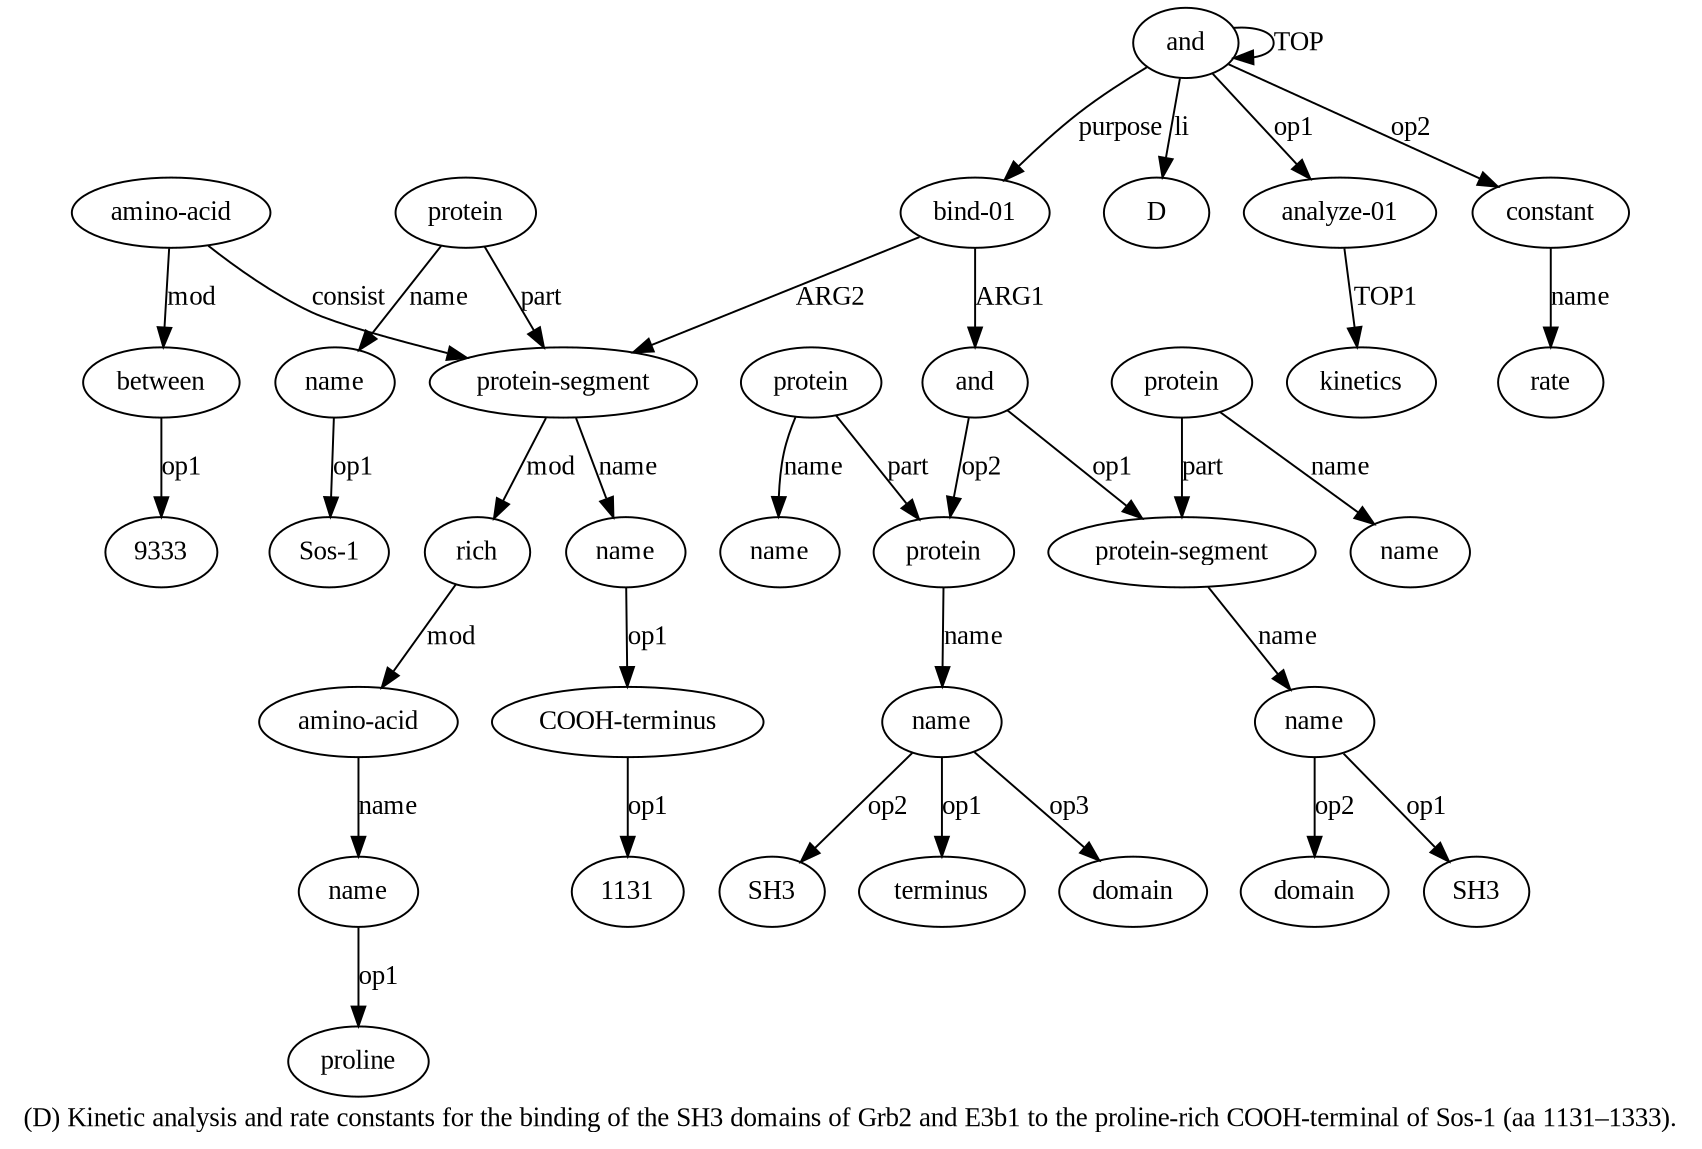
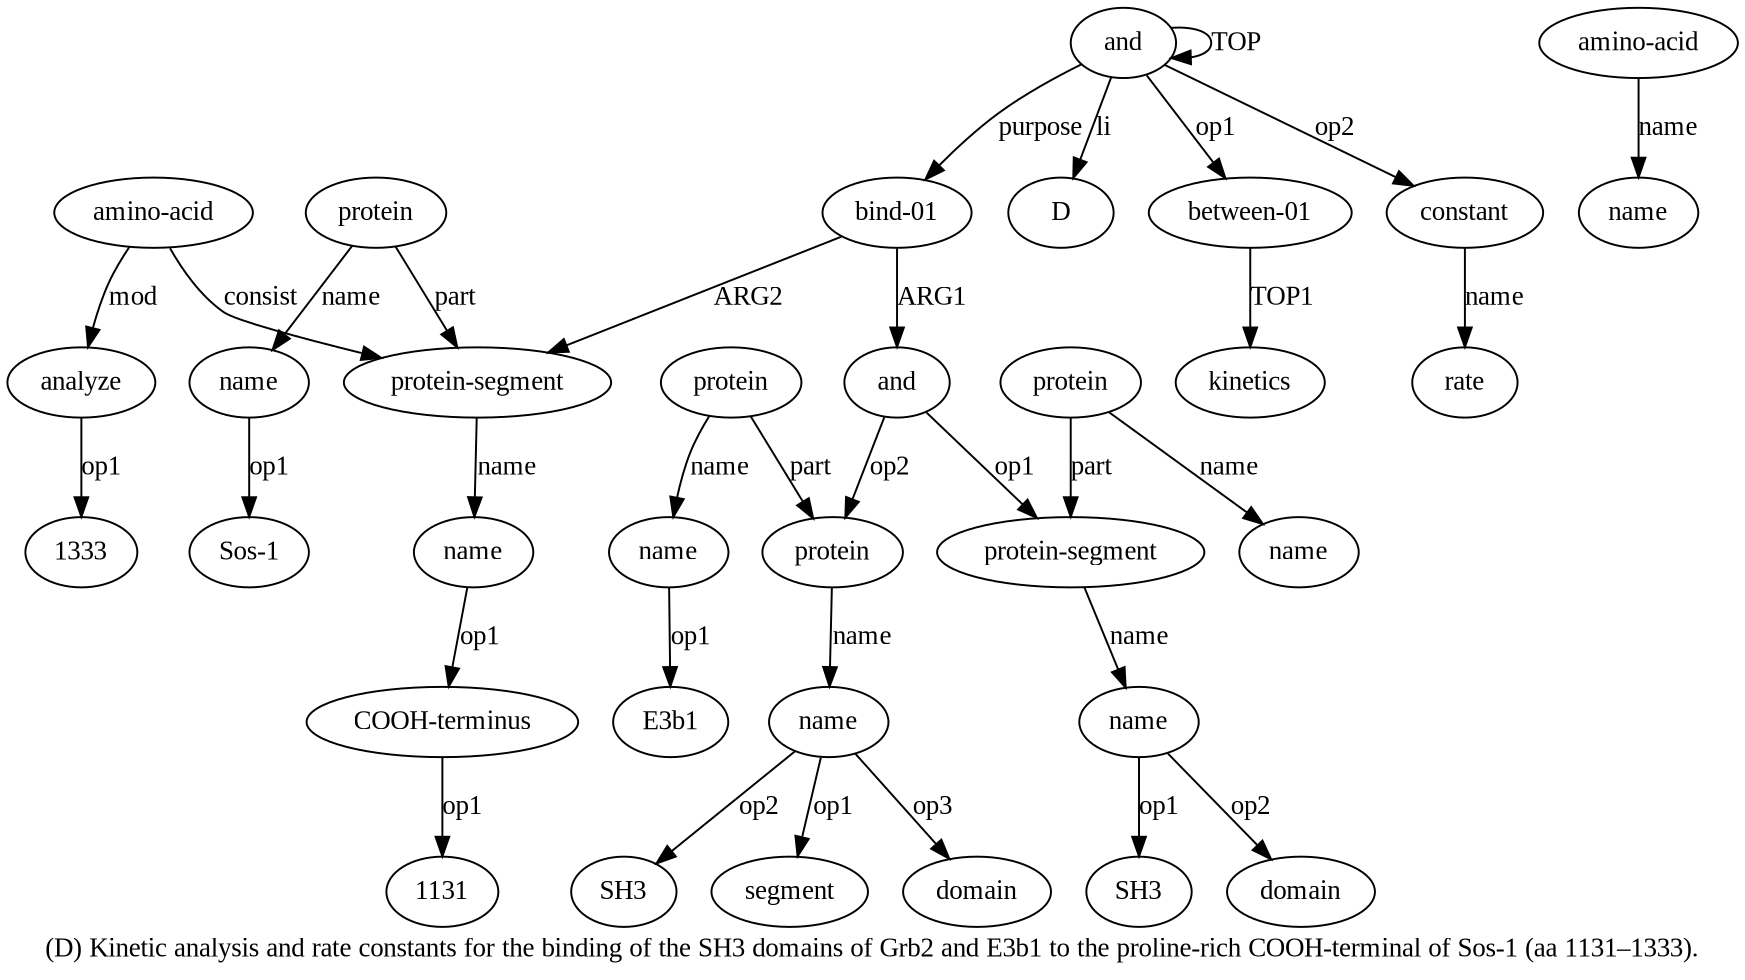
node "analyze-01": label "analyze-01" -> "between-01"
node "between": label "between" -> "analyze"
node "9333": label "9333" -> "1333"
node "rich": removed
node "E3b1": added
node "terminus": label "terminus" -> "segment"
node "proline": removed
